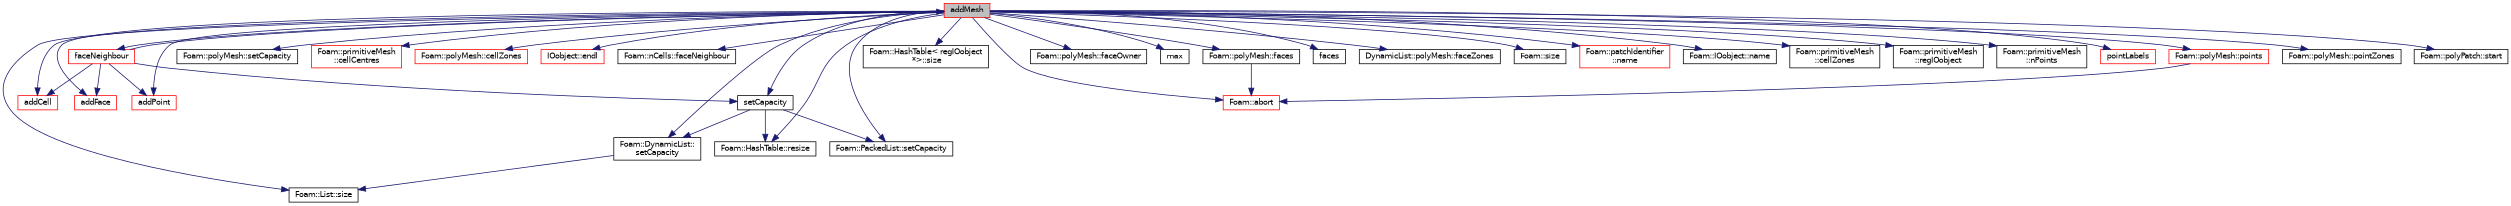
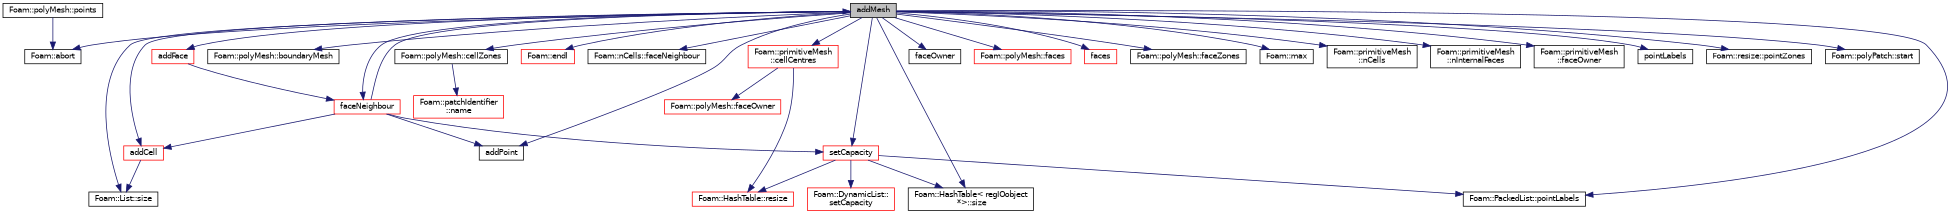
node "addMesh": color red -> black
edge "addMesh" -> "Foam::polyMesh::points": removed
edge "addMesh" -> "Foam::patchIdentifier ::name": now "Foam::polyMesh::cellZones" -> "Foam::patchIdentifier ::name"
edge "addMesh" -> "Foam::polyMesh::faceOwner": now "Foam::primitiveMesh ::cellCentres" -> "Foam::polyMesh::faceOwner"
edge "addMesh" -> "Foam::DynamicList:: setCapacity": removed
edge "addMesh" -> "Foam::HashTable::resize": now "Foam::primitiveMesh ::cellCentres" -> "Foam::HashTable::resize"
node "Foam::polyMesh::setCapacity": label "Foam::polyMesh::setCapacity" -> "Foam::polyMesh::boundaryMesh"
node "Foam::polyMesh::cellZones": color red -> black
node "IOobject::endl": label "IOobject::endl" -> "Foam::endl"
node "Foam::polyMesh::faceOwner": color black -> red
node "max": label "max" -> "faceOwner"
node "Foam::polyMesh::faces": color black -> red
node "faces": color black -> red
node "DynamicList::polyMesh::faceZones": label "DynamicList::polyMesh::faceZones" -> "Foam::polyMesh::faceZones"
node "Foam::size": label "Foam::size" -> "Foam::max"
node "Foam::IOobject::name": removed
node "Foam::primitiveMesh ::cellZones": label "Foam::primitiveMesh ::cellZones" -> "Foam::primitiveMesh ::nCells"
node "Foam::primitiveMesh ::regIOobject": label "Foam::primitiveMesh ::regIOobject" -> "Foam::primitiveMesh ::nInternalFaces"
node "Foam::primitiveMesh ::nPoints": label "Foam::primitiveMesh ::nPoints" -> "Foam::primitiveMesh ::faceOwner"
node "pointLabels": color red -> black
node "Foam::polyMesh::points": color red -> black
node "Foam::polyMesh::pointZones": label "Foam::polyMesh::pointZones" -> "Foam::resize::pointZones"
edge "faceNeighbour" -> "addFace": reversed
edge "Foam::polyMesh::faces" -> "Foam::abort": removed
node "addPoint": color red -> black
node "setCapacity": color black -> red
node "Foam::abort": color red -> black
node "Foam::DynamicList:: setCapacity": color black -> red
node "Foam::HashTable::resize": color black -> red
node "Foam::PackedList::setCapacity": label "Foam::PackedList::setCapacity" -> "Foam::PackedList::pointLabels"
edge "Foam::DynamicList:: setCapacity" -> "Foam::List::size": now "addCell" -> "Foam::List::size"
edge "setCapacity" -> "Foam::HashTable< regIOobject *>::size": added
